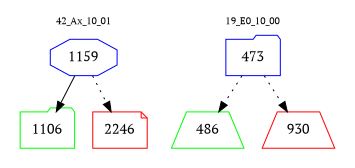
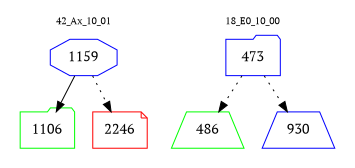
cluster "19_E0_10_00": label "19_E0_10_00" -> "18_E0_10_00"
node "930": color red -> blue
